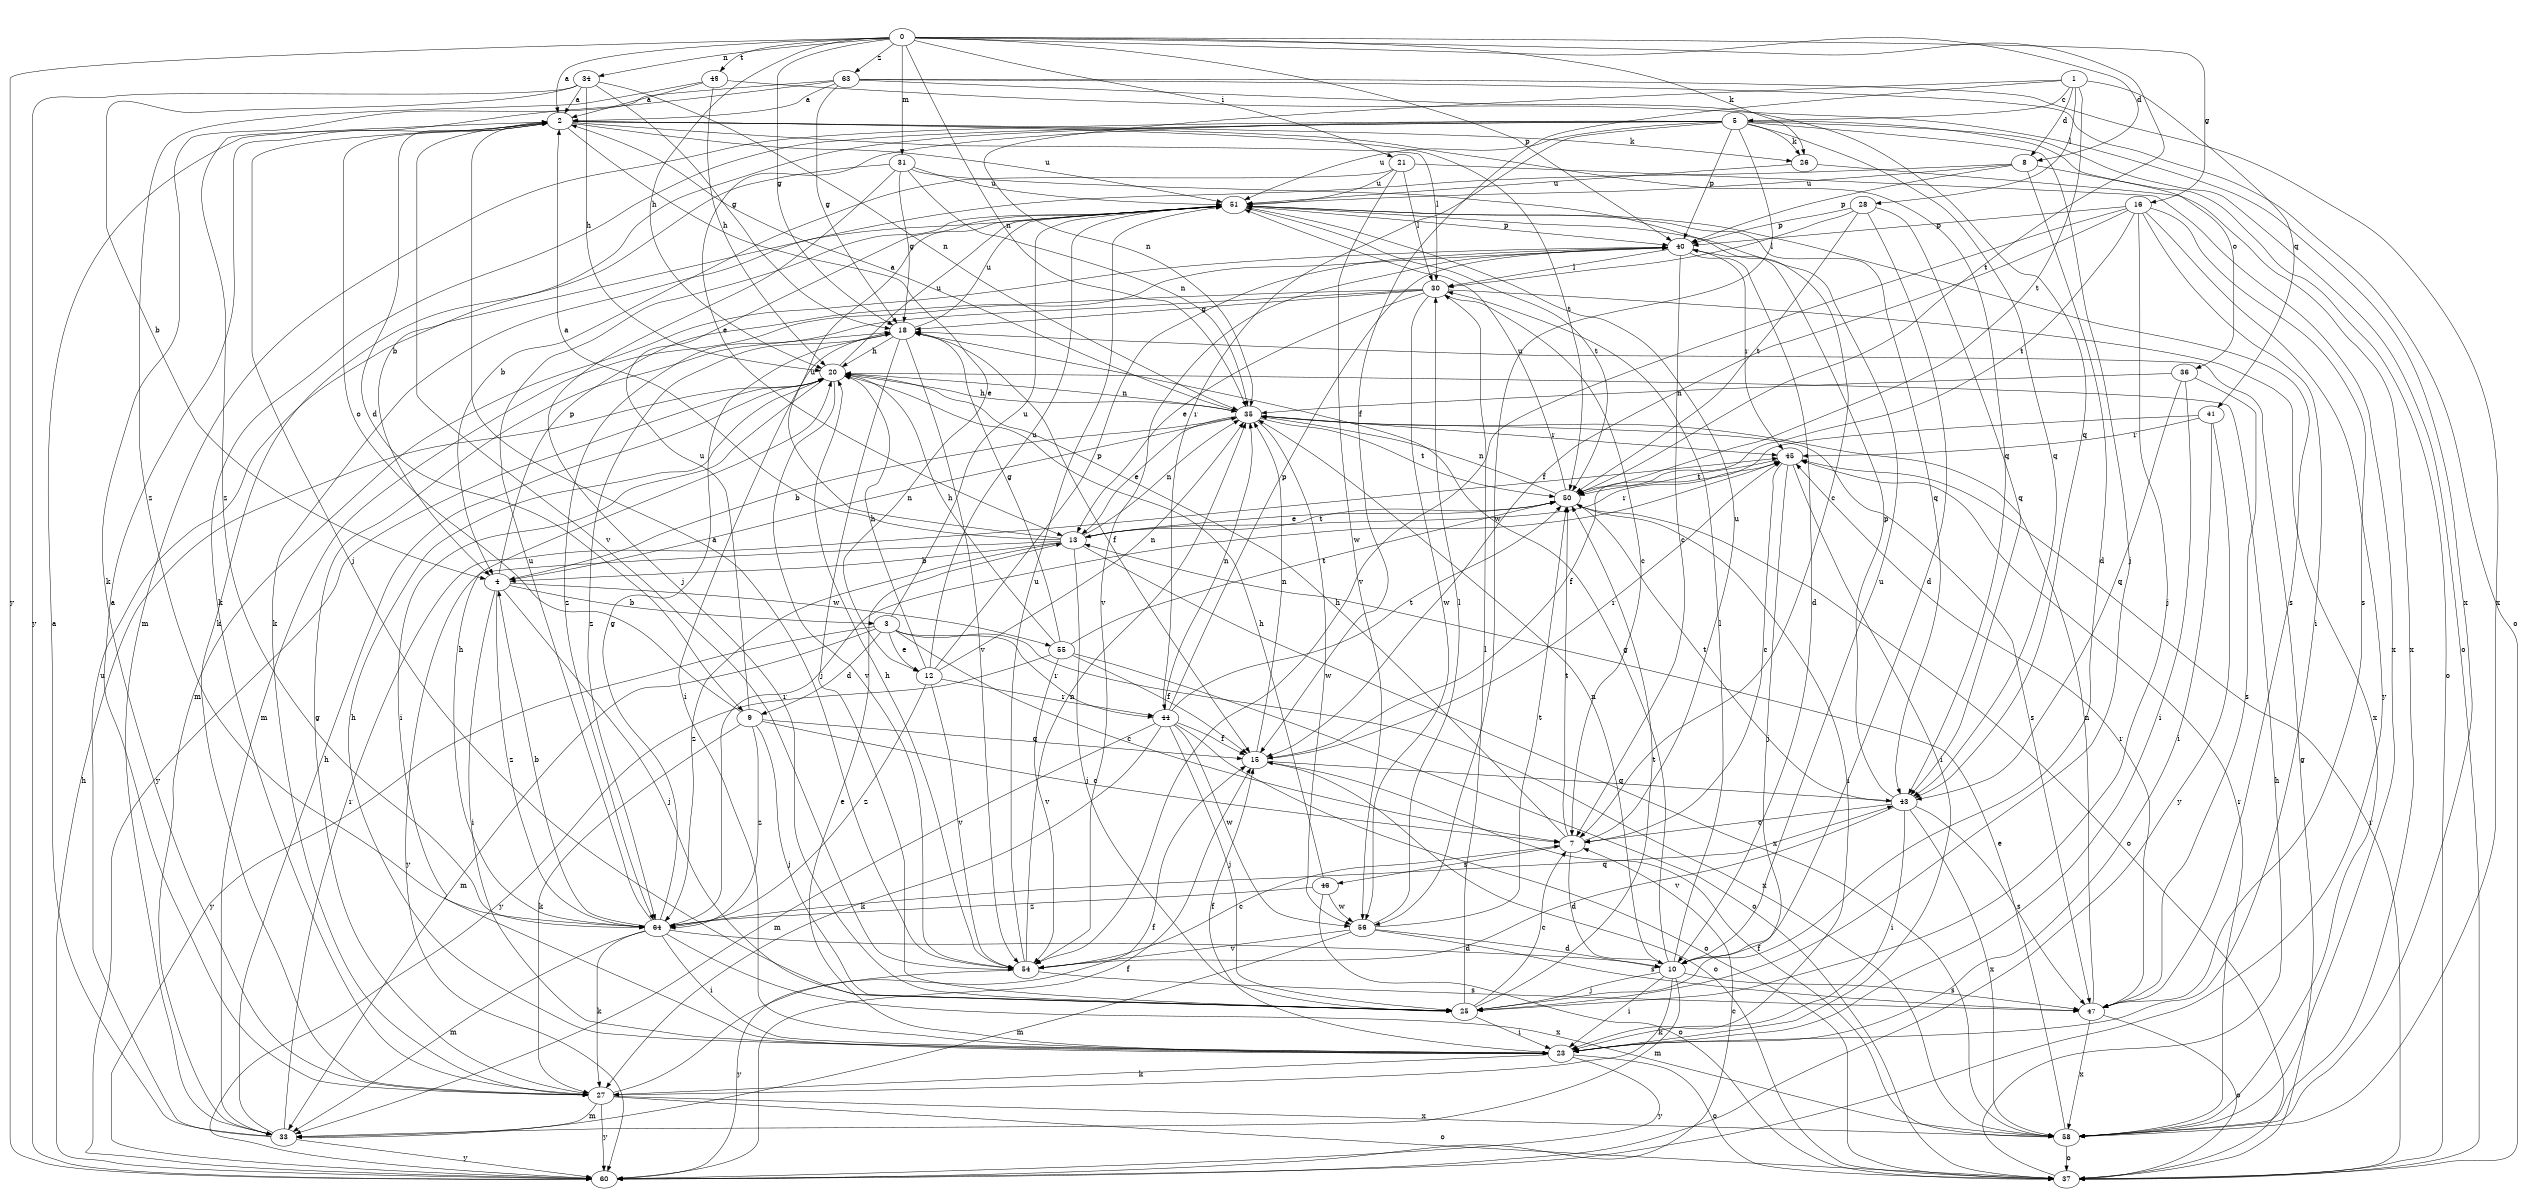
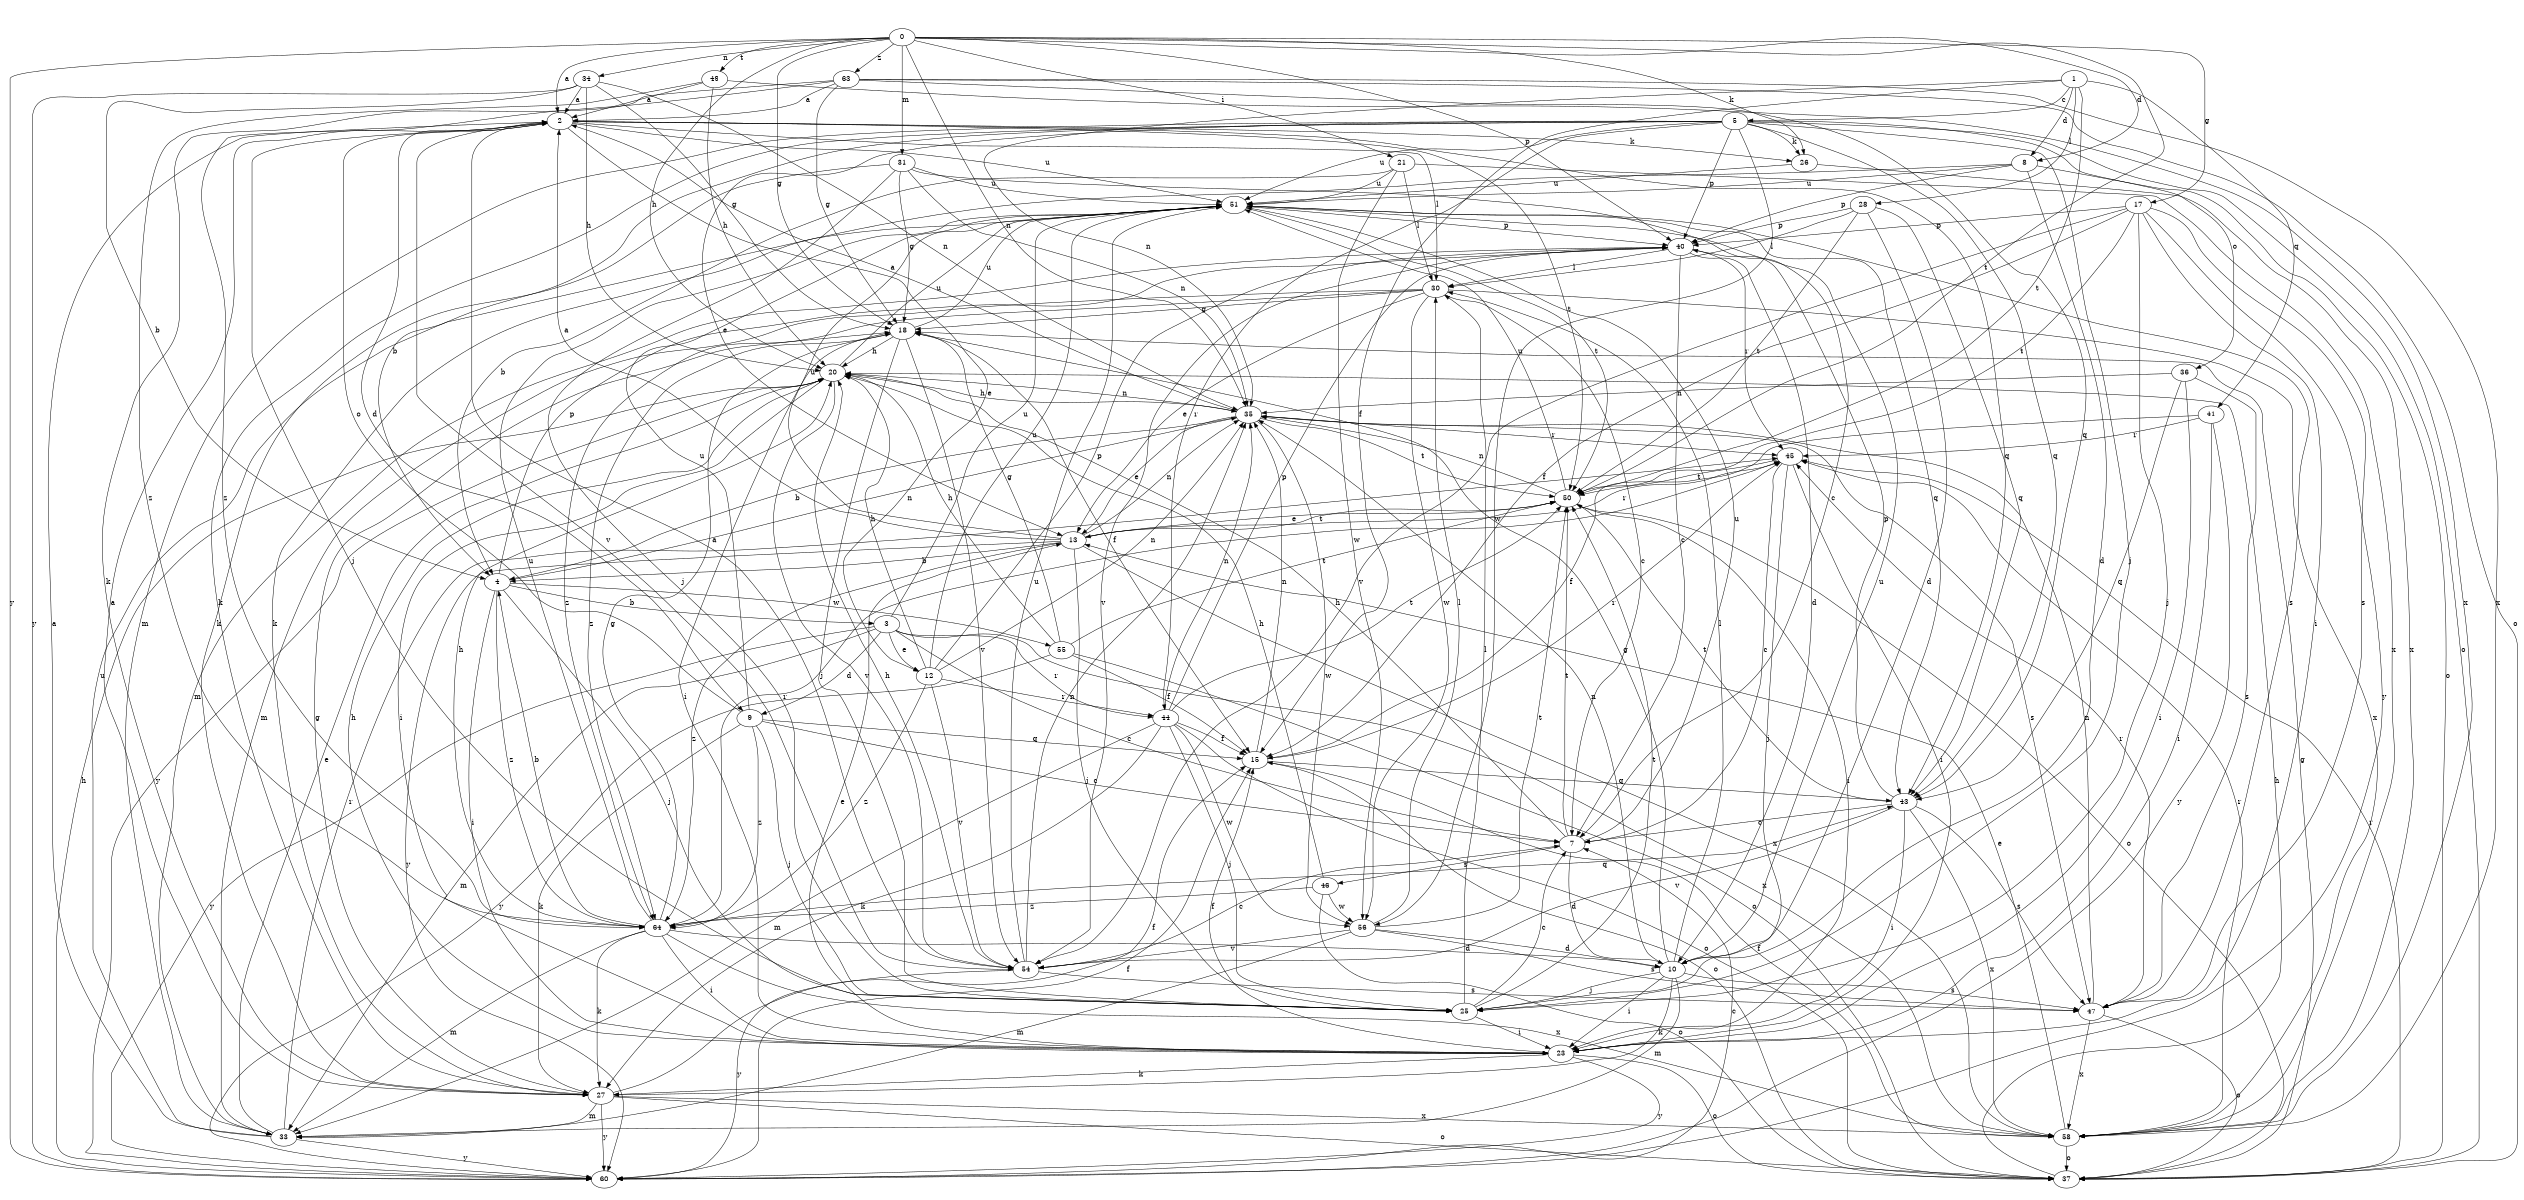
node "16": label "16" -> "17"
edge "33" -> "20": label "h" -> "e"
edge "55" -> "54": removed, label "v"
